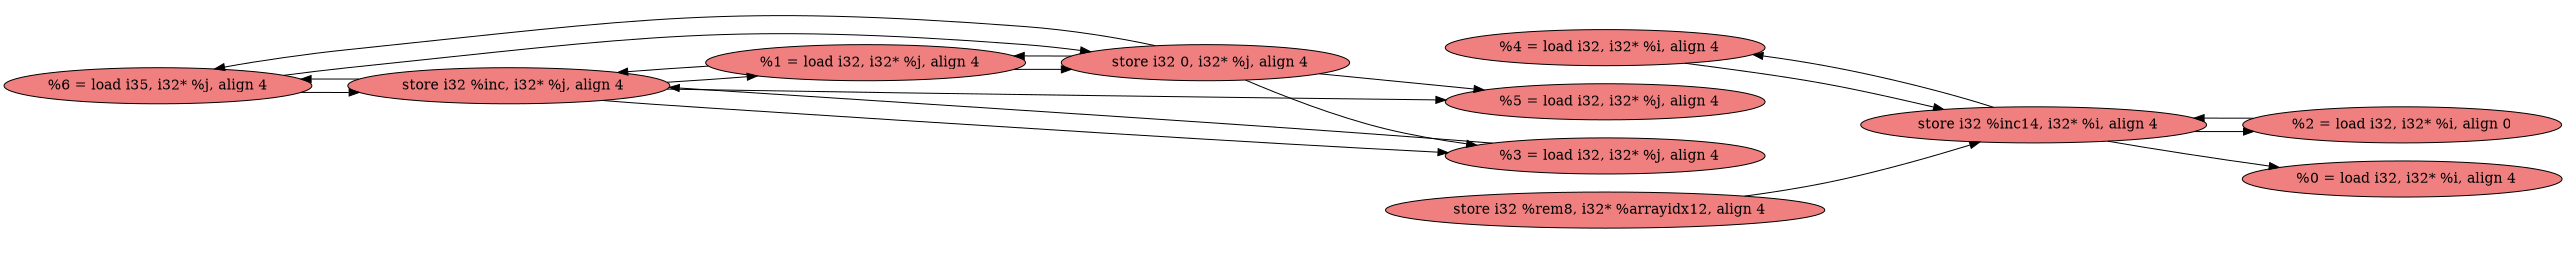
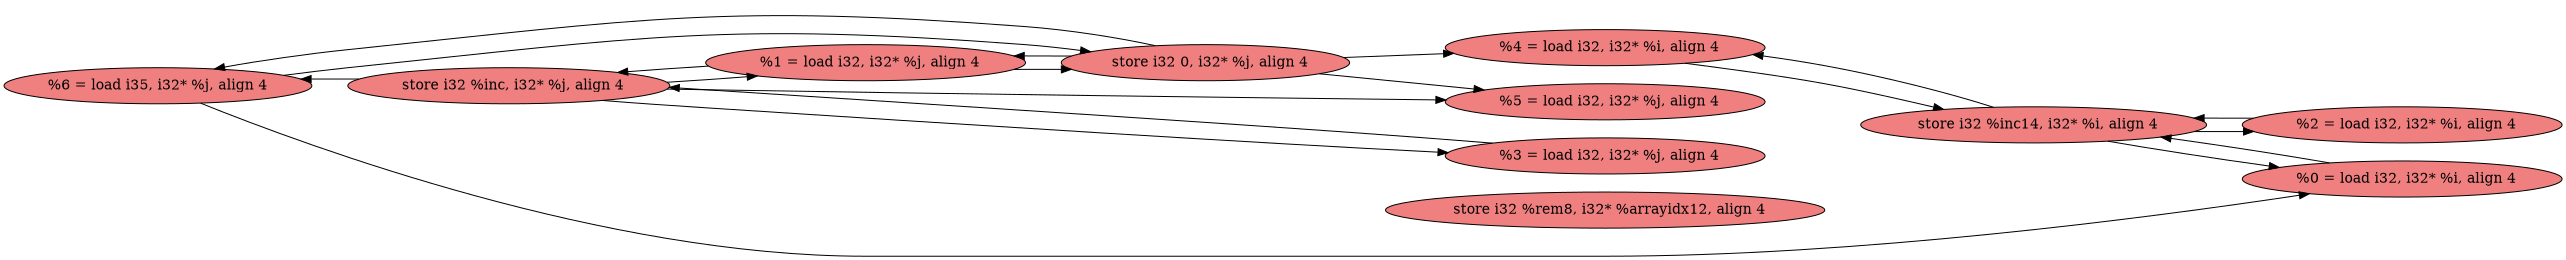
edge "%6 = load i35, i32* %j, align 4" -> "store i32 %inc, i32* %j, align 4": now "%6 = load i35, i32* %j, align 4" -> "%0 = load i32, i32* %i, align 4"
edge "store i32 0, i32* %j, align 4" -> "%3 = load i32, i32* %j, align 4": now "store i32 0, i32* %j, align 4" -> "%4 = load i32, i32* %i, align 4"
node "%2 = load i32, i32* %i, align 0": label "%2 = load i32, i32* %i, align 0" -> "%2 = load i32, i32* %i, align 4"
edge "store i32 %rem8, i32* %arrayidx12, align 4" -> "store i32 %inc14, i32* %i, align 4": now "%0 = load i32, i32* %i, align 4" -> "store i32 %inc14, i32* %i, align 4"
